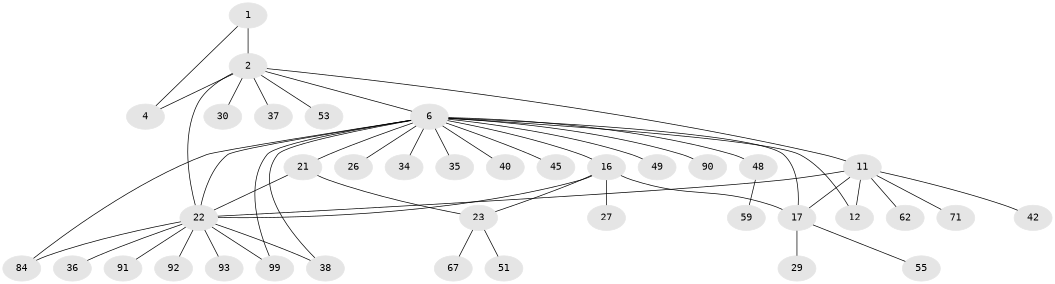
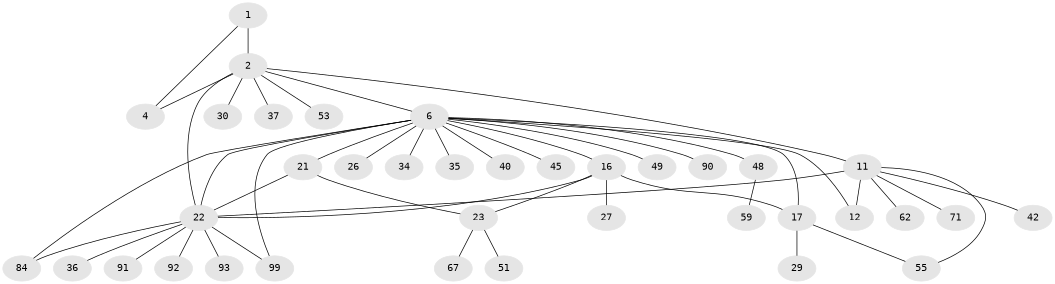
edge "11" -- "17": now "11" -- "55"
node "38": removed
